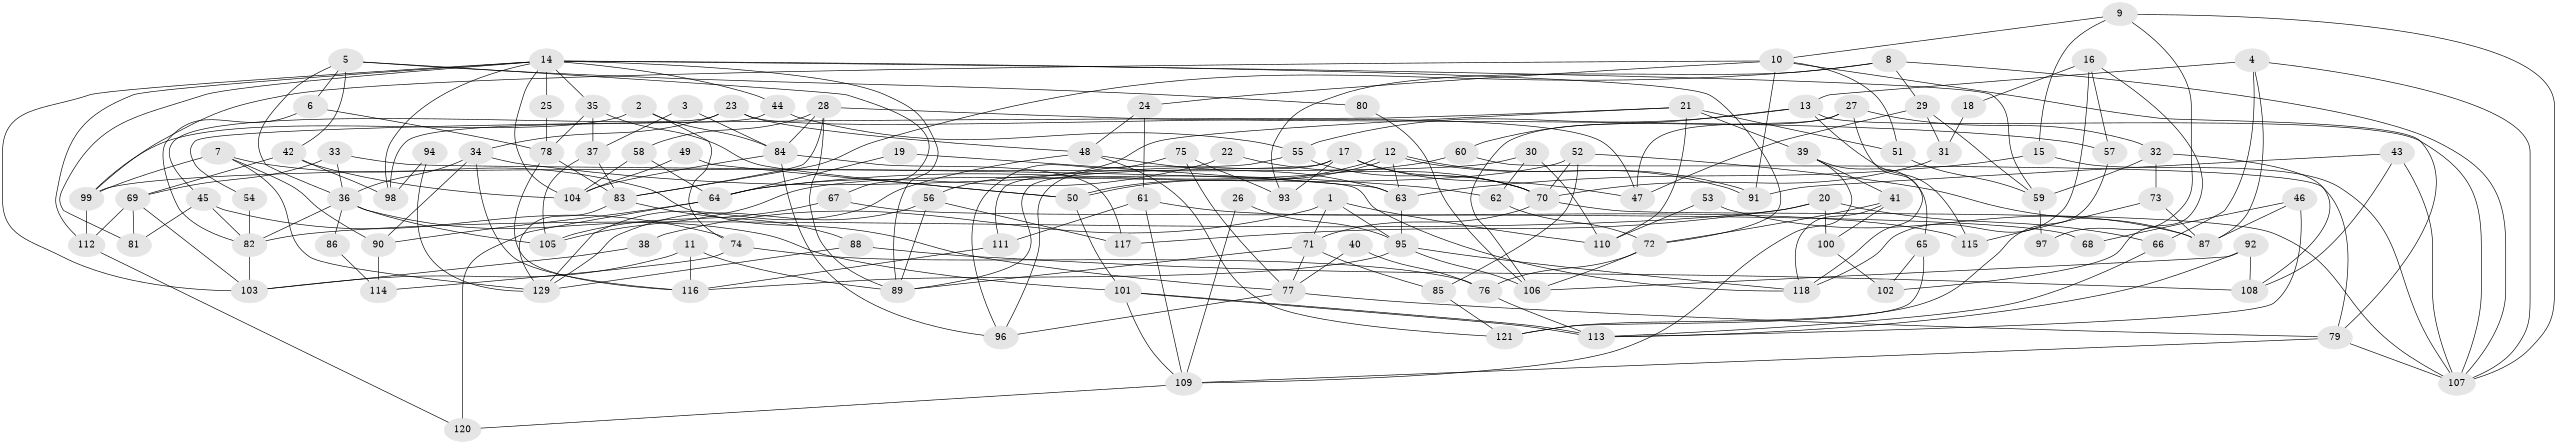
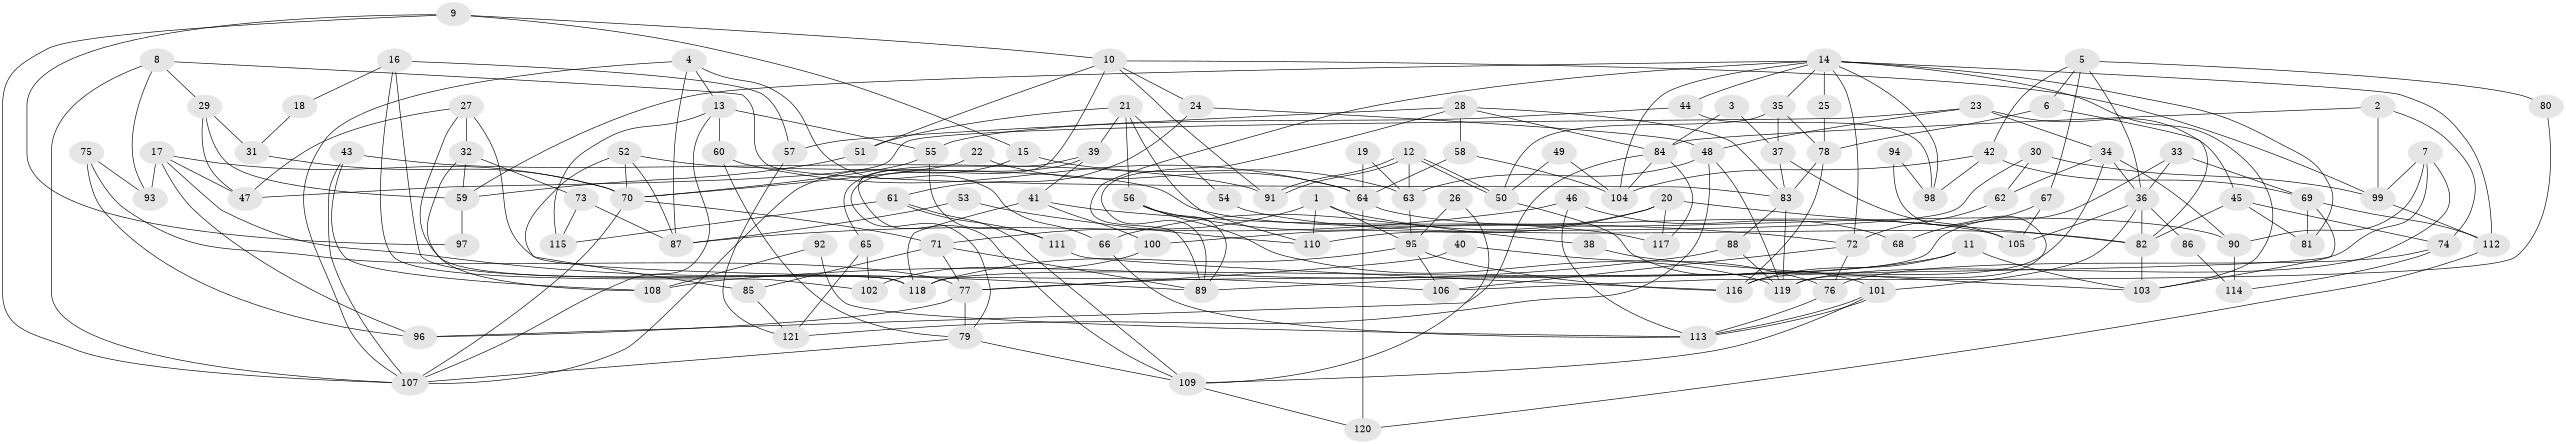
edge "92" -- "106": removed
node "129": label "129" -> "119"
